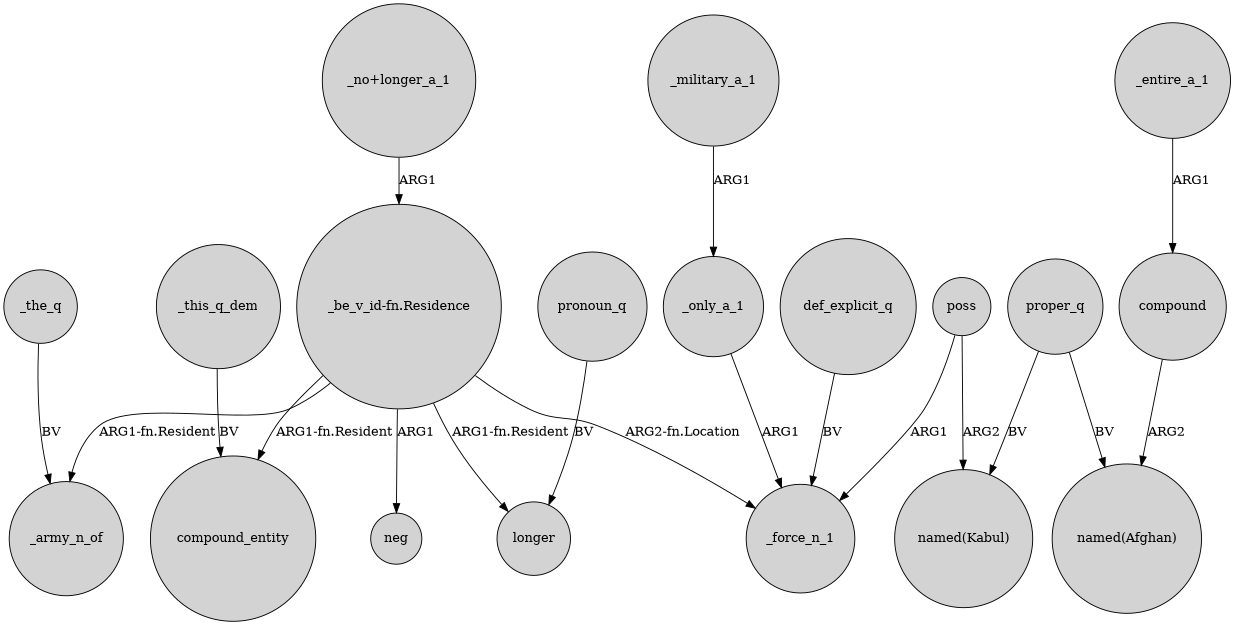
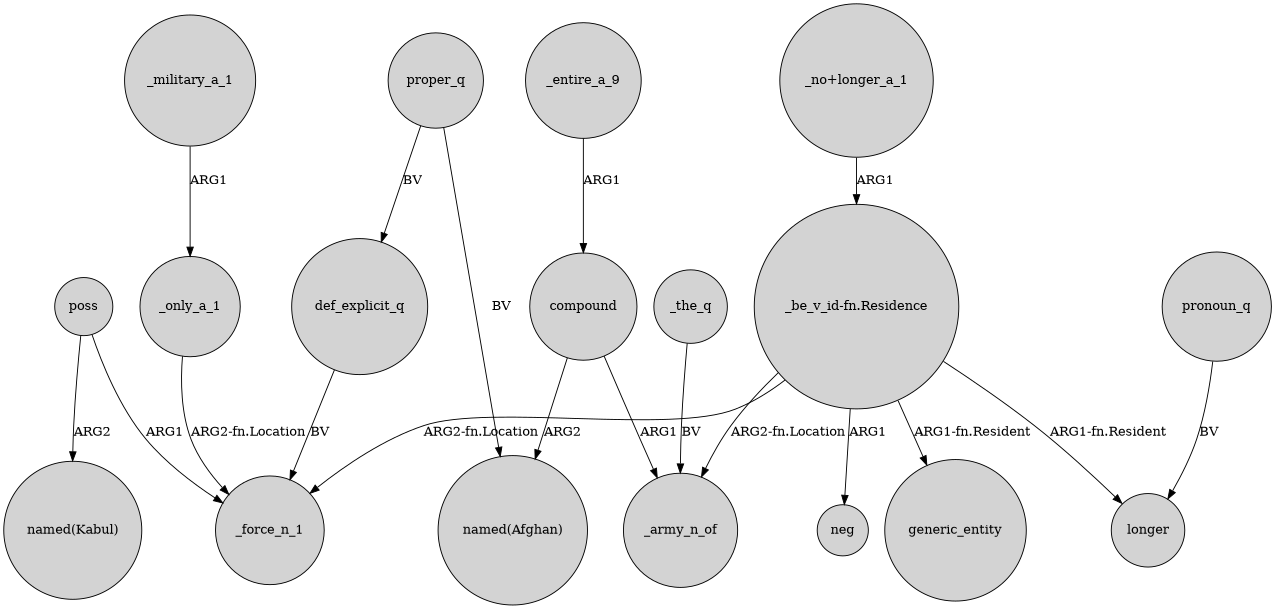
node "_entire_a_1": label "_entire_a_1" -> "_entire_a_9"
node "_this_q_dem": removed
edge "proper_q" -> "named(Kabul)": now "proper_q" -> "def_explicit_q"
edge "compound" -> "_army_n_of": added, label "ARG1"
edge "_be_v_id-fn.Residence" -> "_army_n_of": label "ARG1-fn.Resident" -> "ARG2-fn.Location"
edge "_only_a_1" -> "_force_n_1": label "ARG1" -> "ARG2-fn.Location"
node "compound_entity": label "compound_entity" -> "generic_entity"
